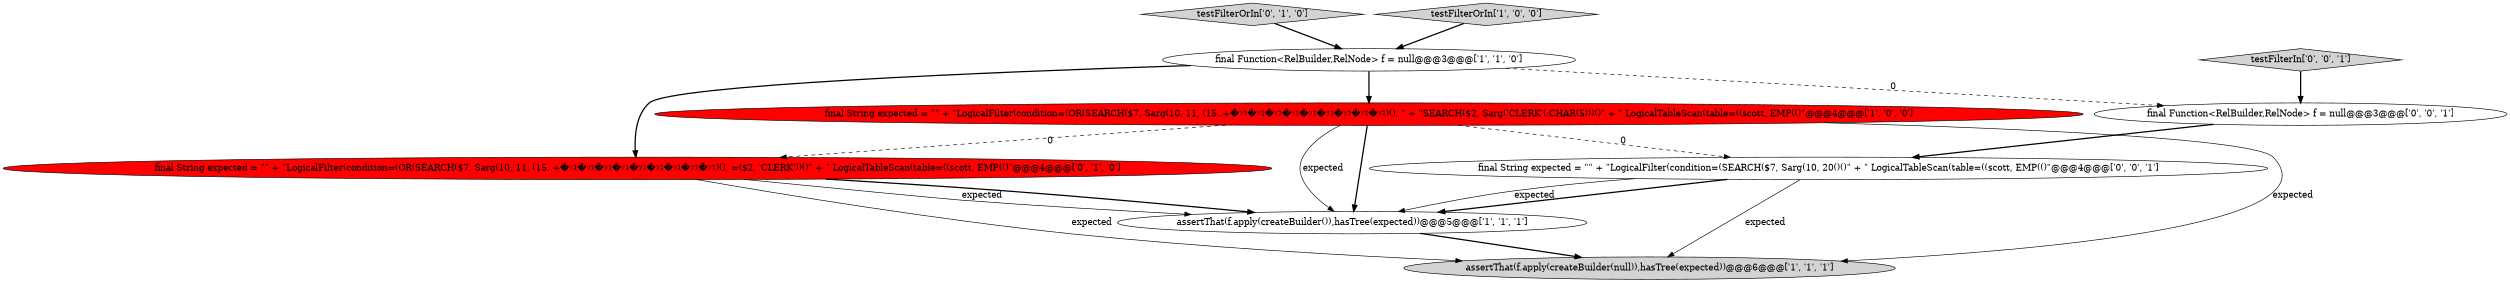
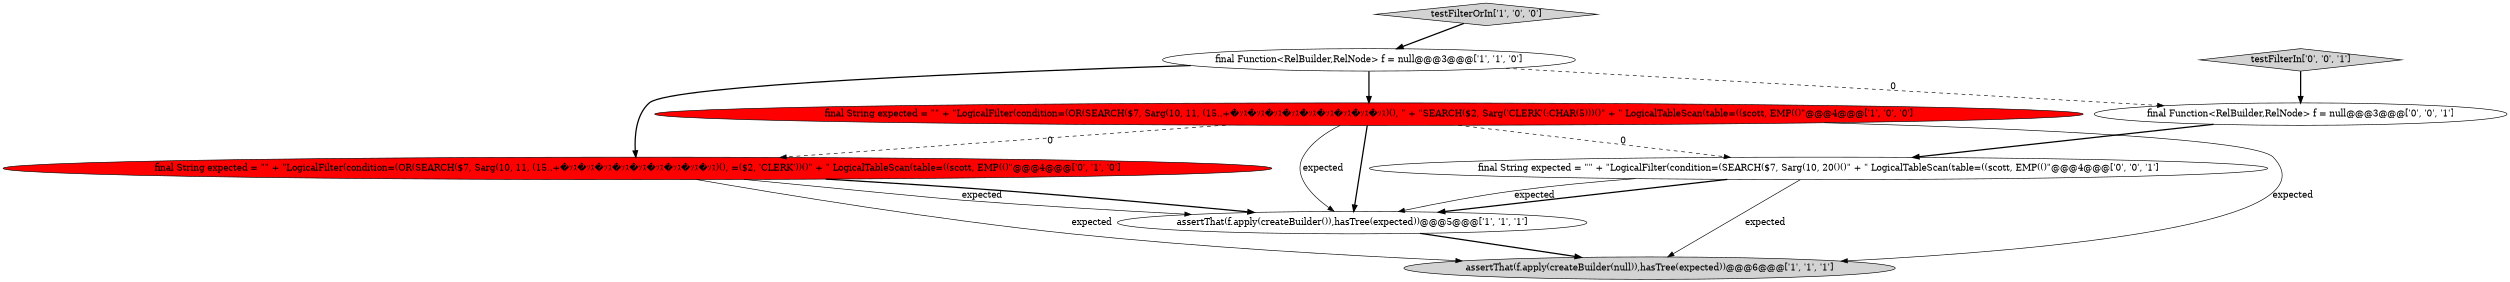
node "testFilterOrIn['0', '1', '0']": removed
